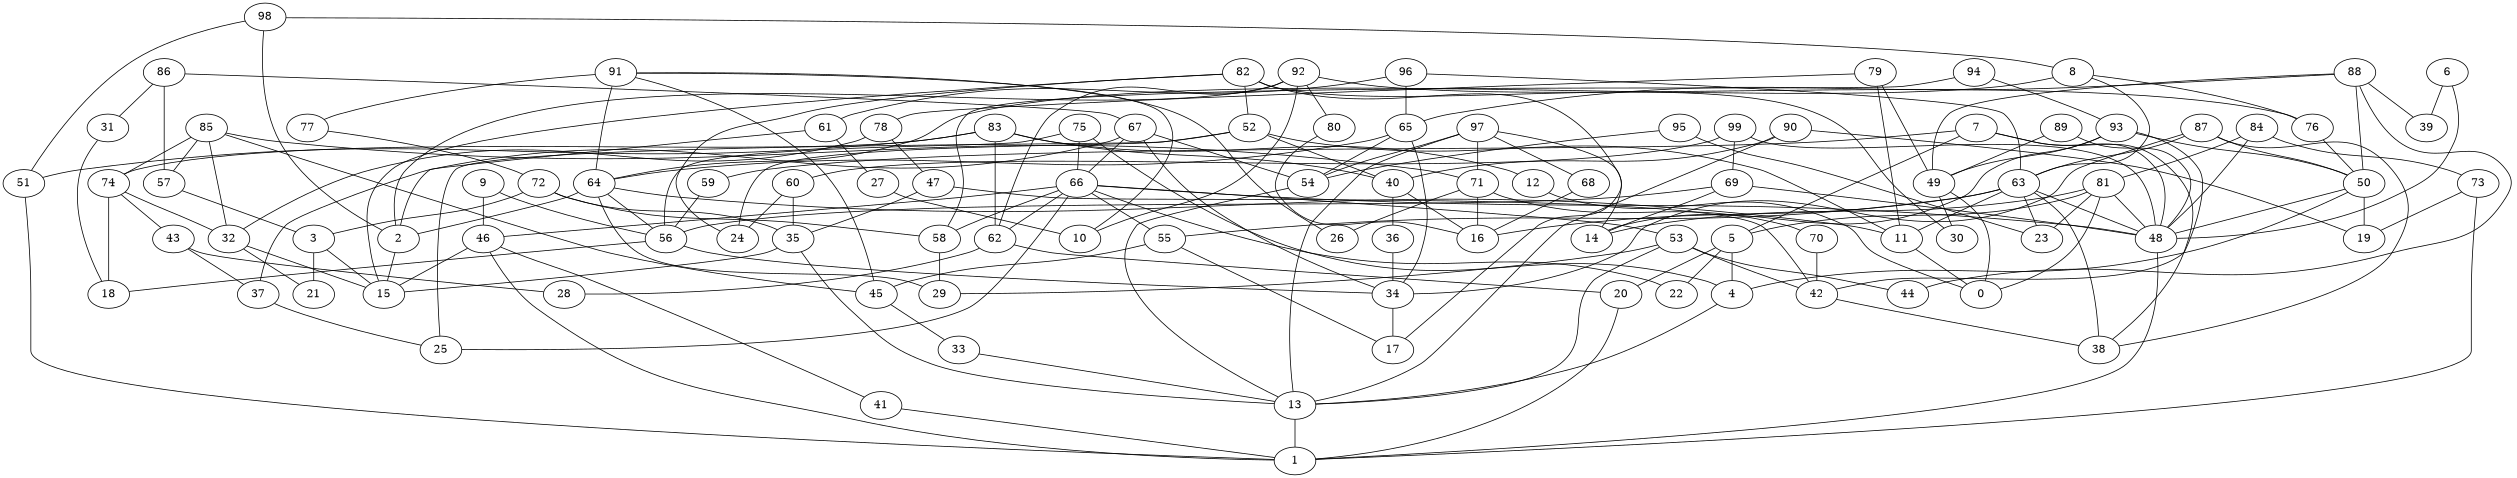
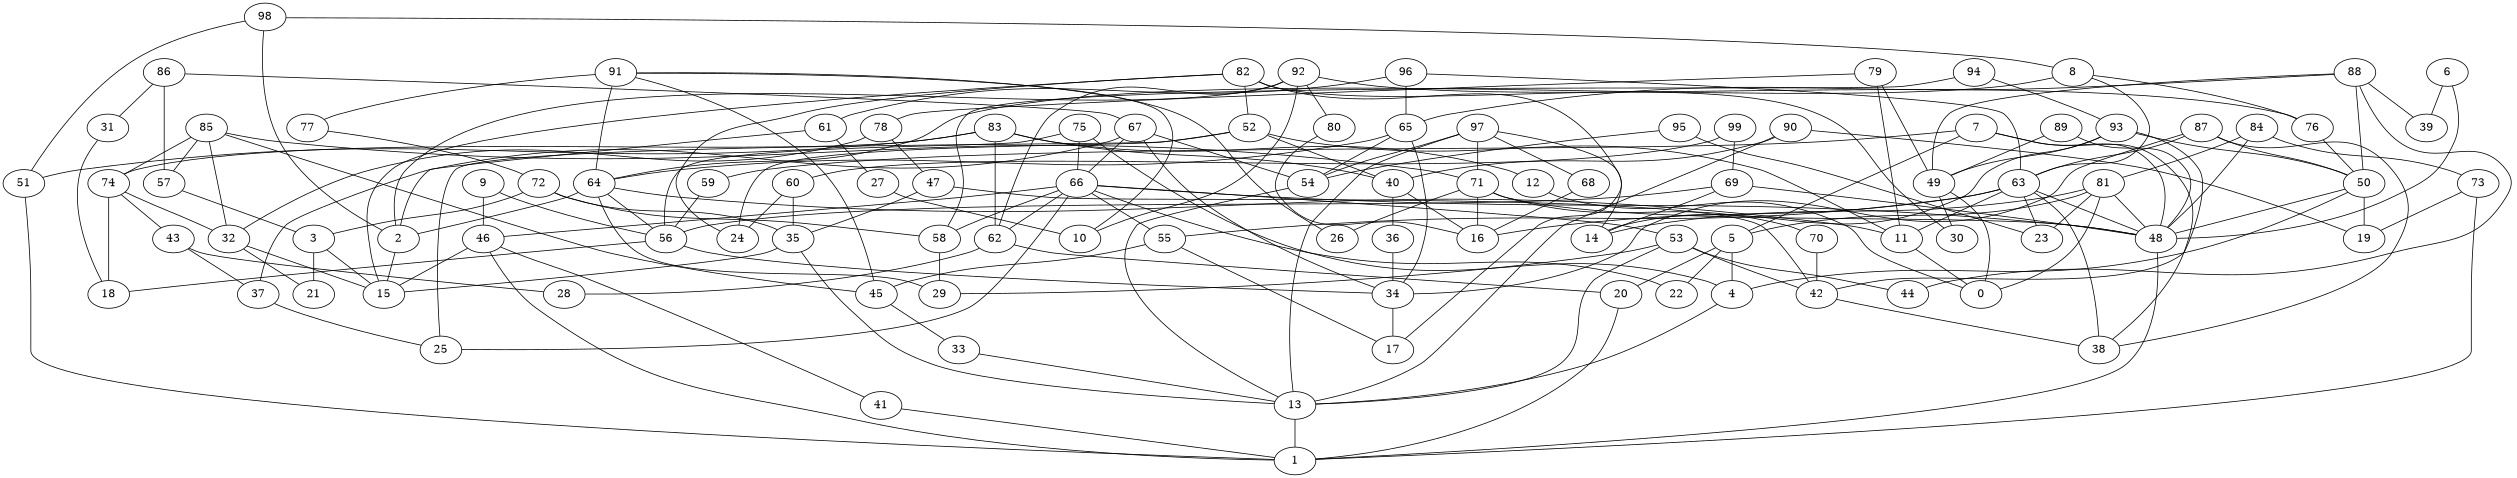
edge "99" -- "48": now "71" -- "48"
